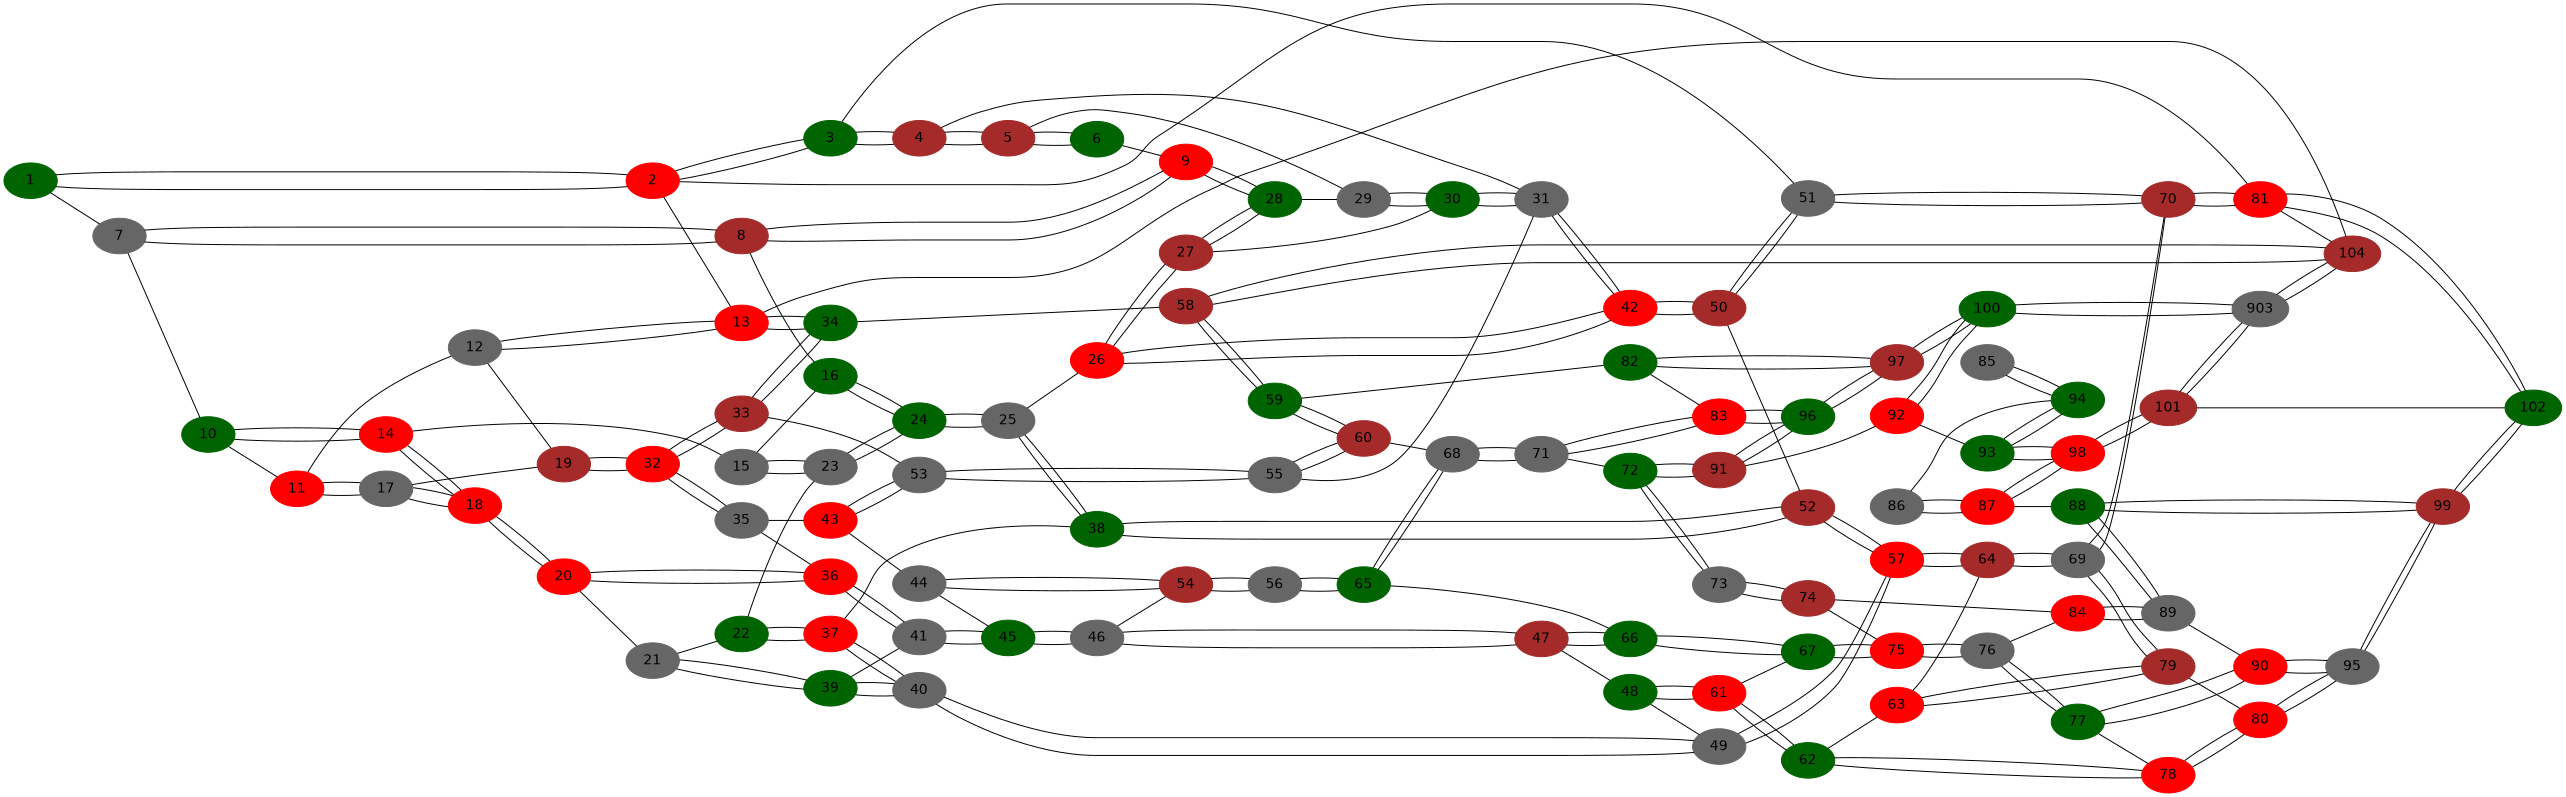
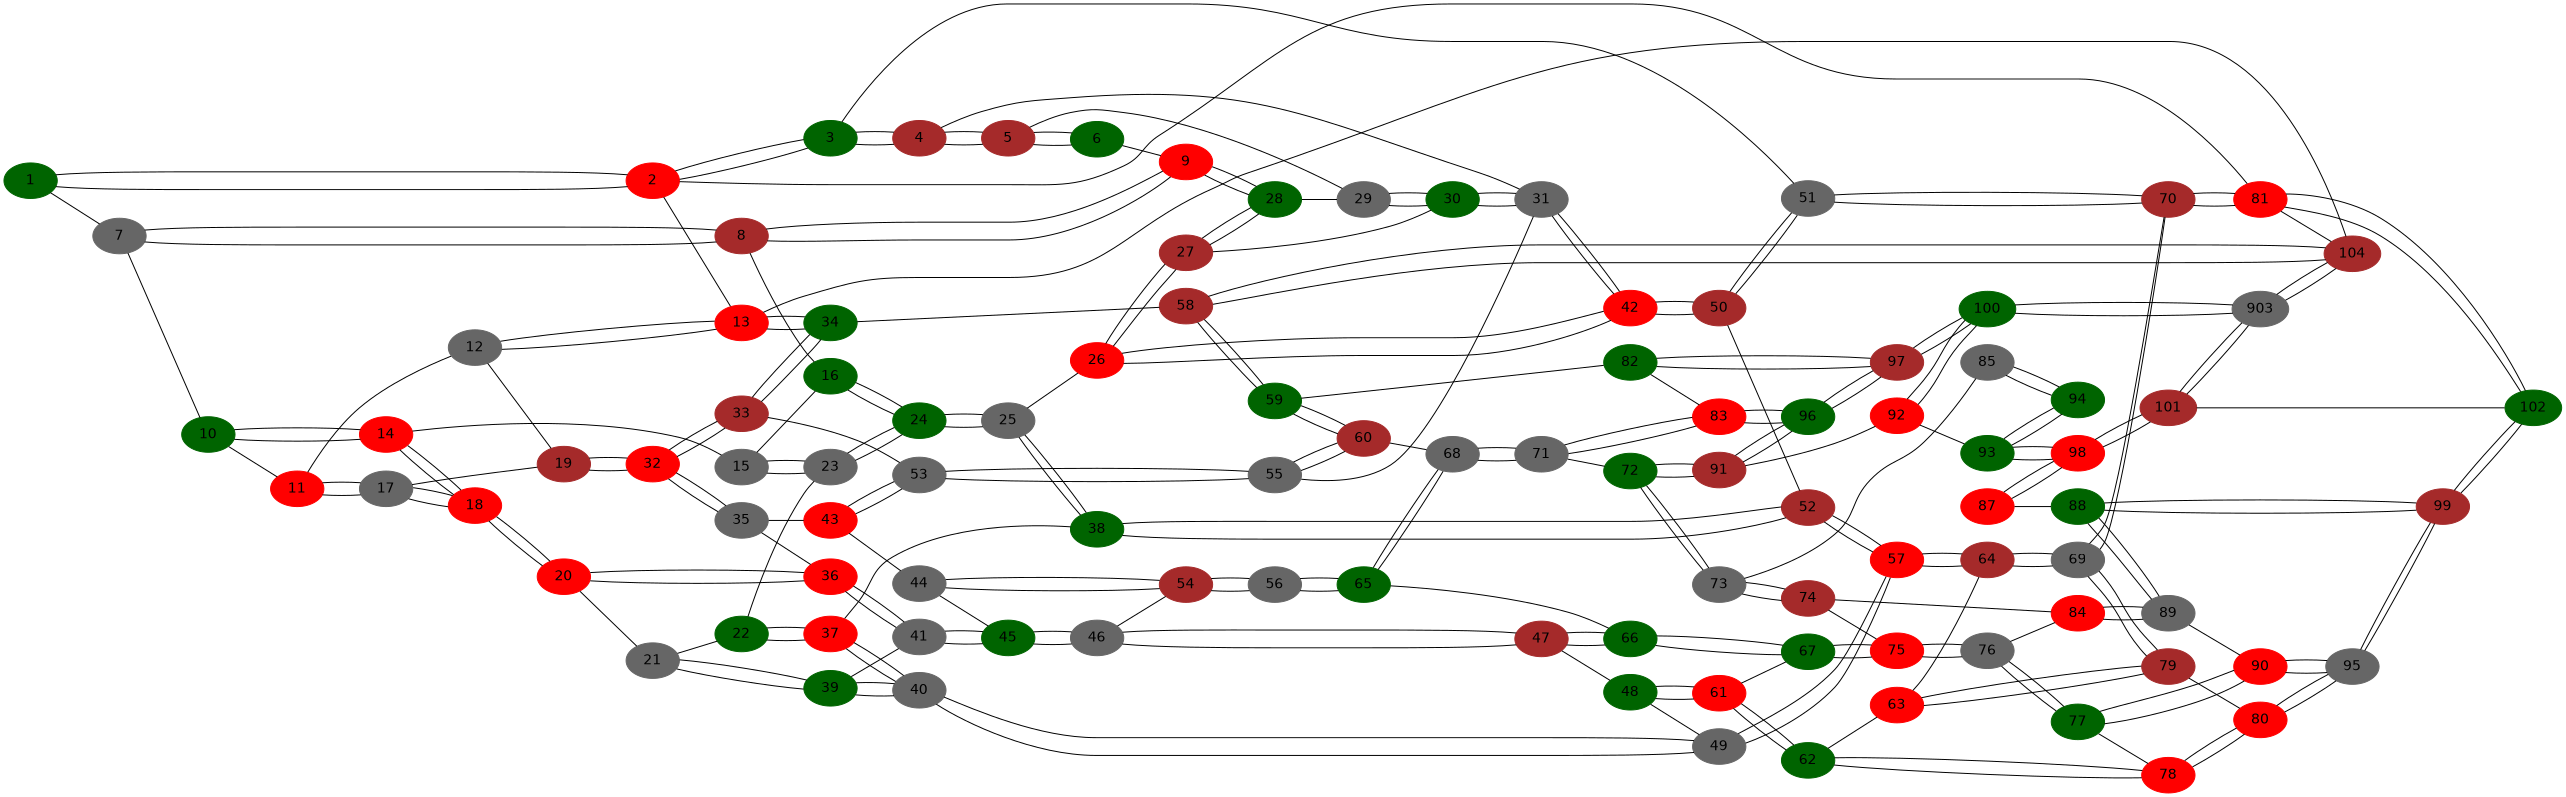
edge "85" -- "73": added
node "86": removed
